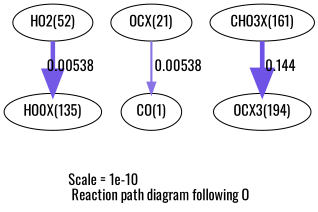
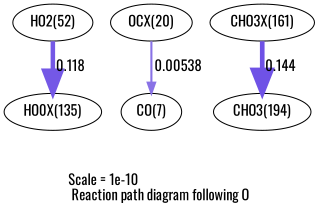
node "OCX(21)": label "OCX(21)" -> "OCX(20)"
edge "HO2(52)" -> "HO0X(135)": label " 0.00538" -> " 0.118"
node "CO(1)": label "CO(1)" -> "CO(7)"
node "OCX3(194)": label "OCX3(194)" -> "CHO3(194)"
